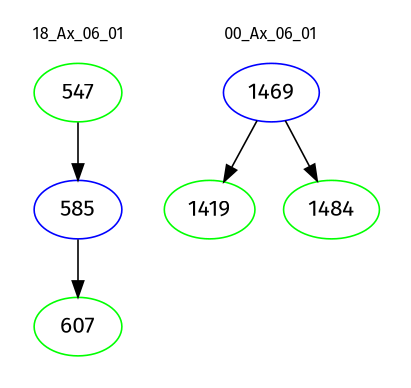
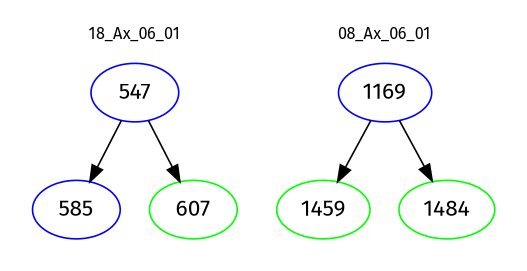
cluster "00_Ax_06_01": label "00_Ax_06_01" -> "08_Ax_06_01"
node "547": color green -> blue
node "1469": label "1469" -> "1169"
node "1419": label "1419" -> "1459"
edge "585" -> "607": now "547" -> "607"
